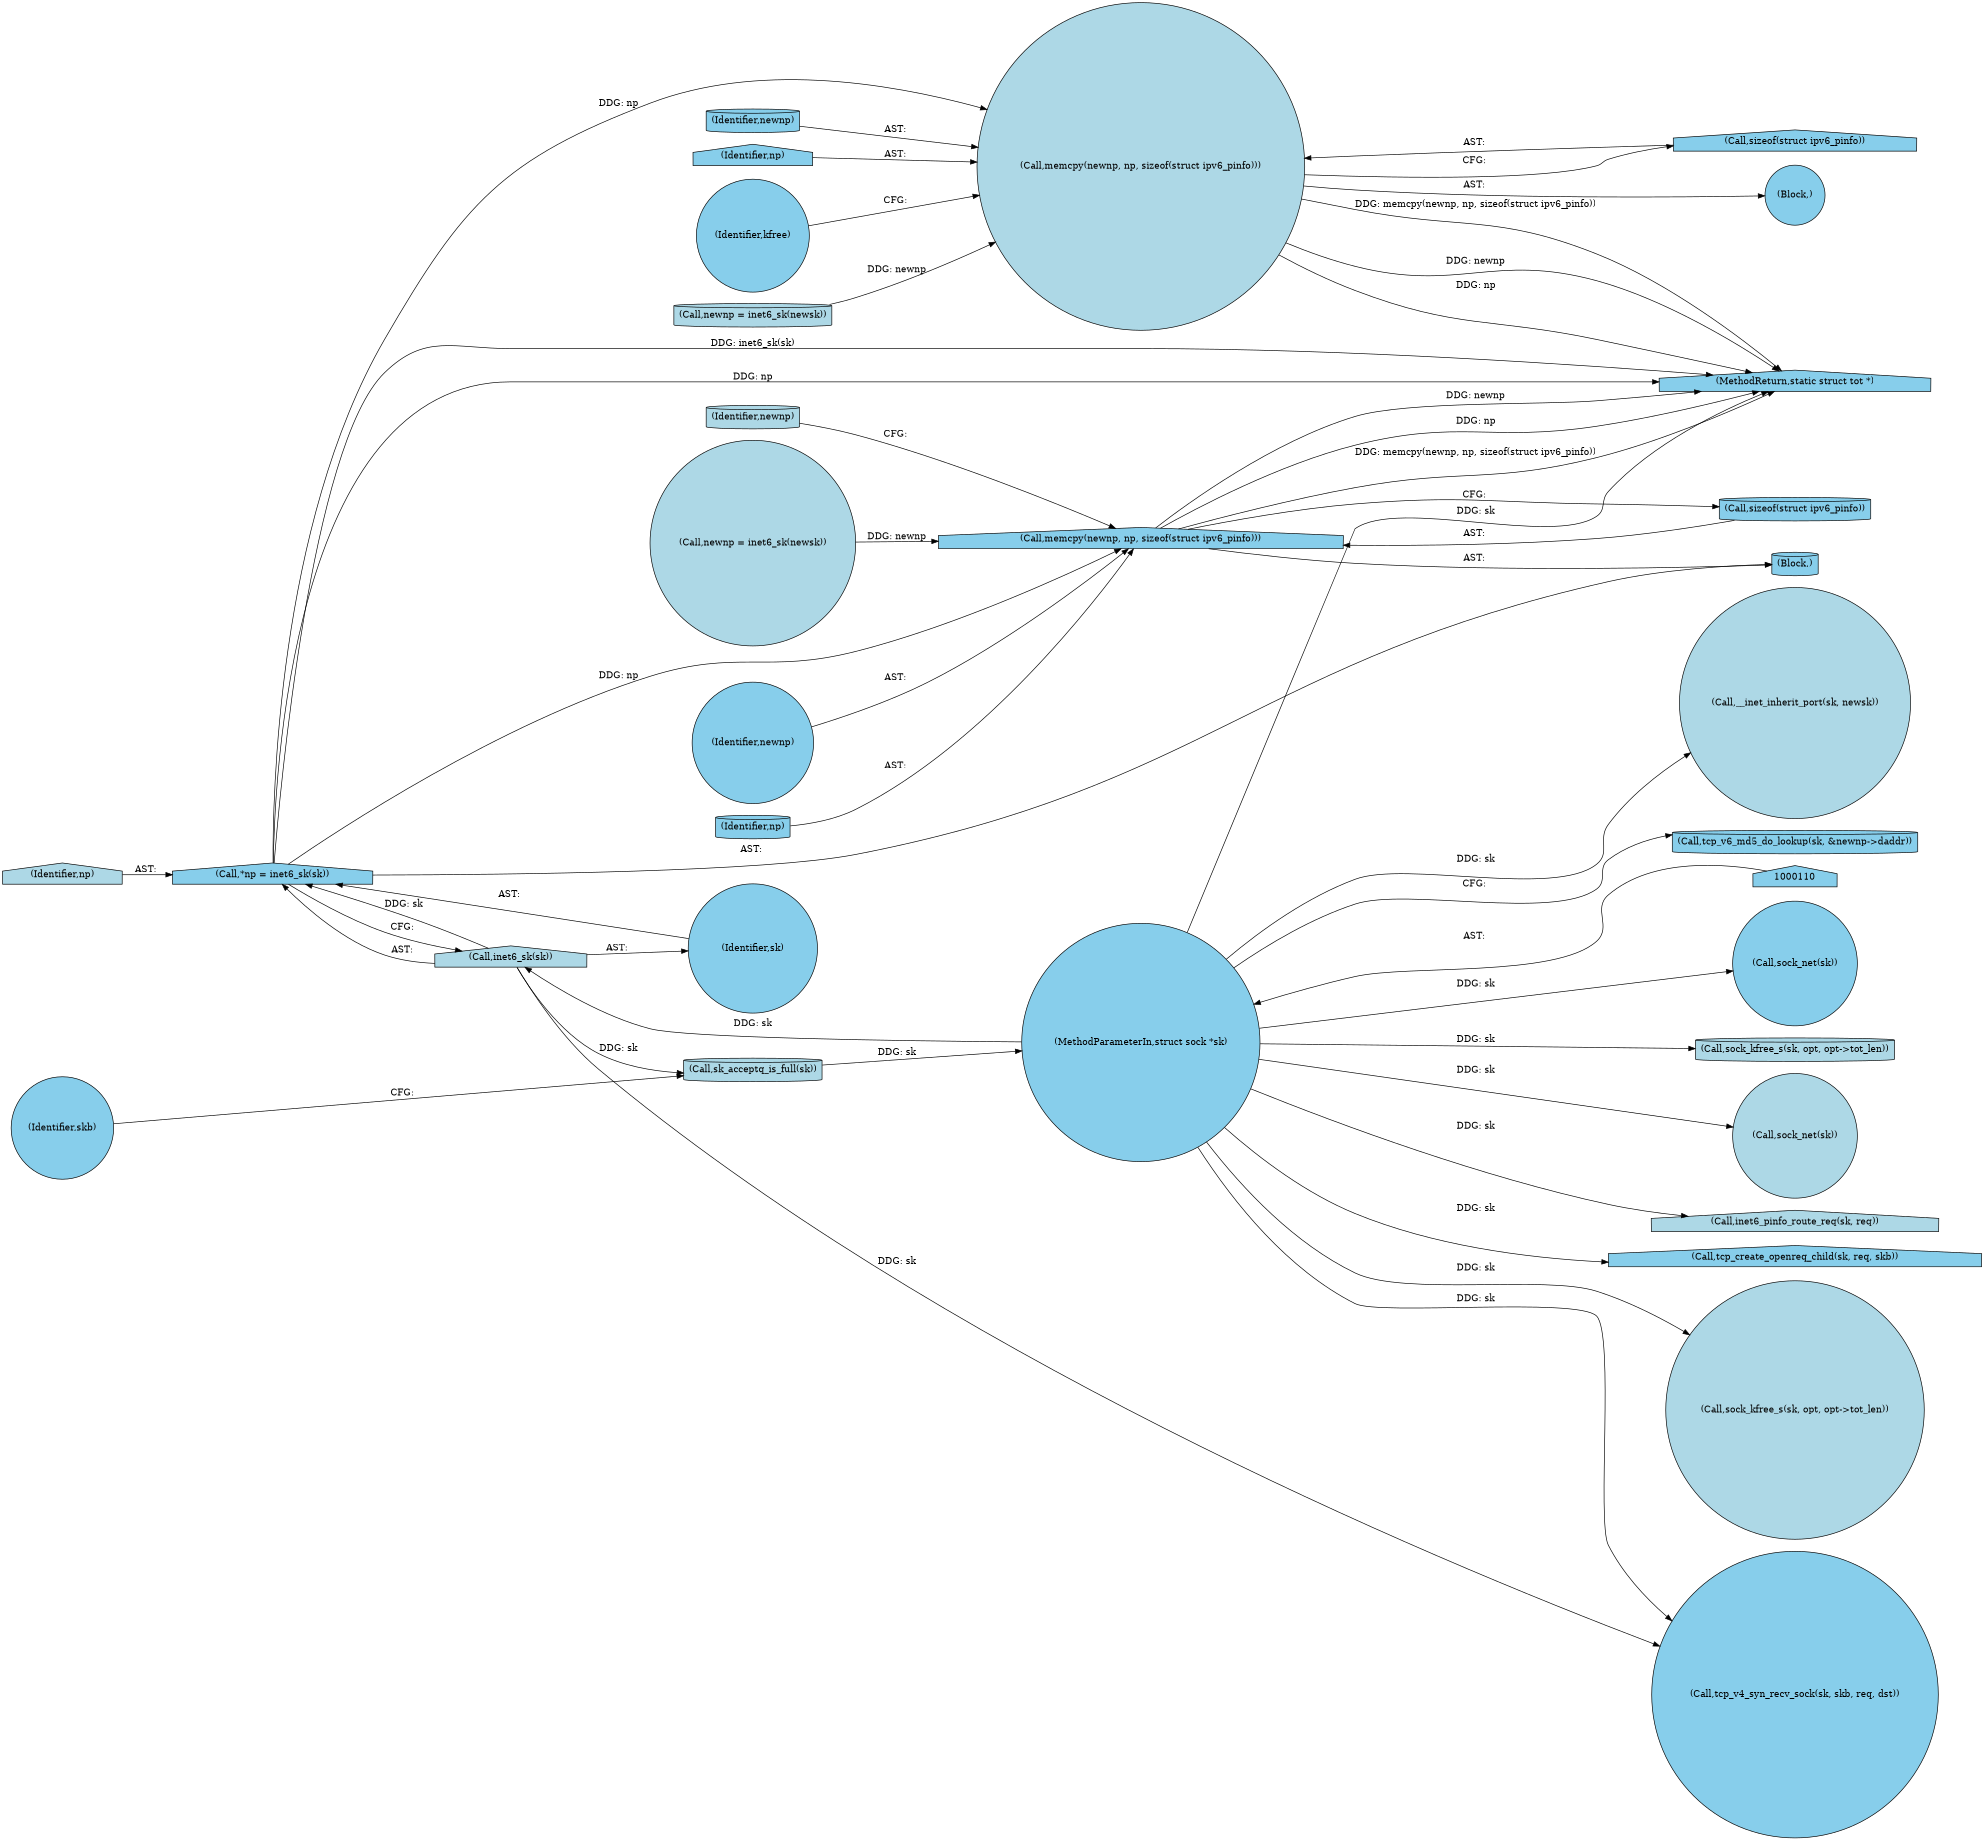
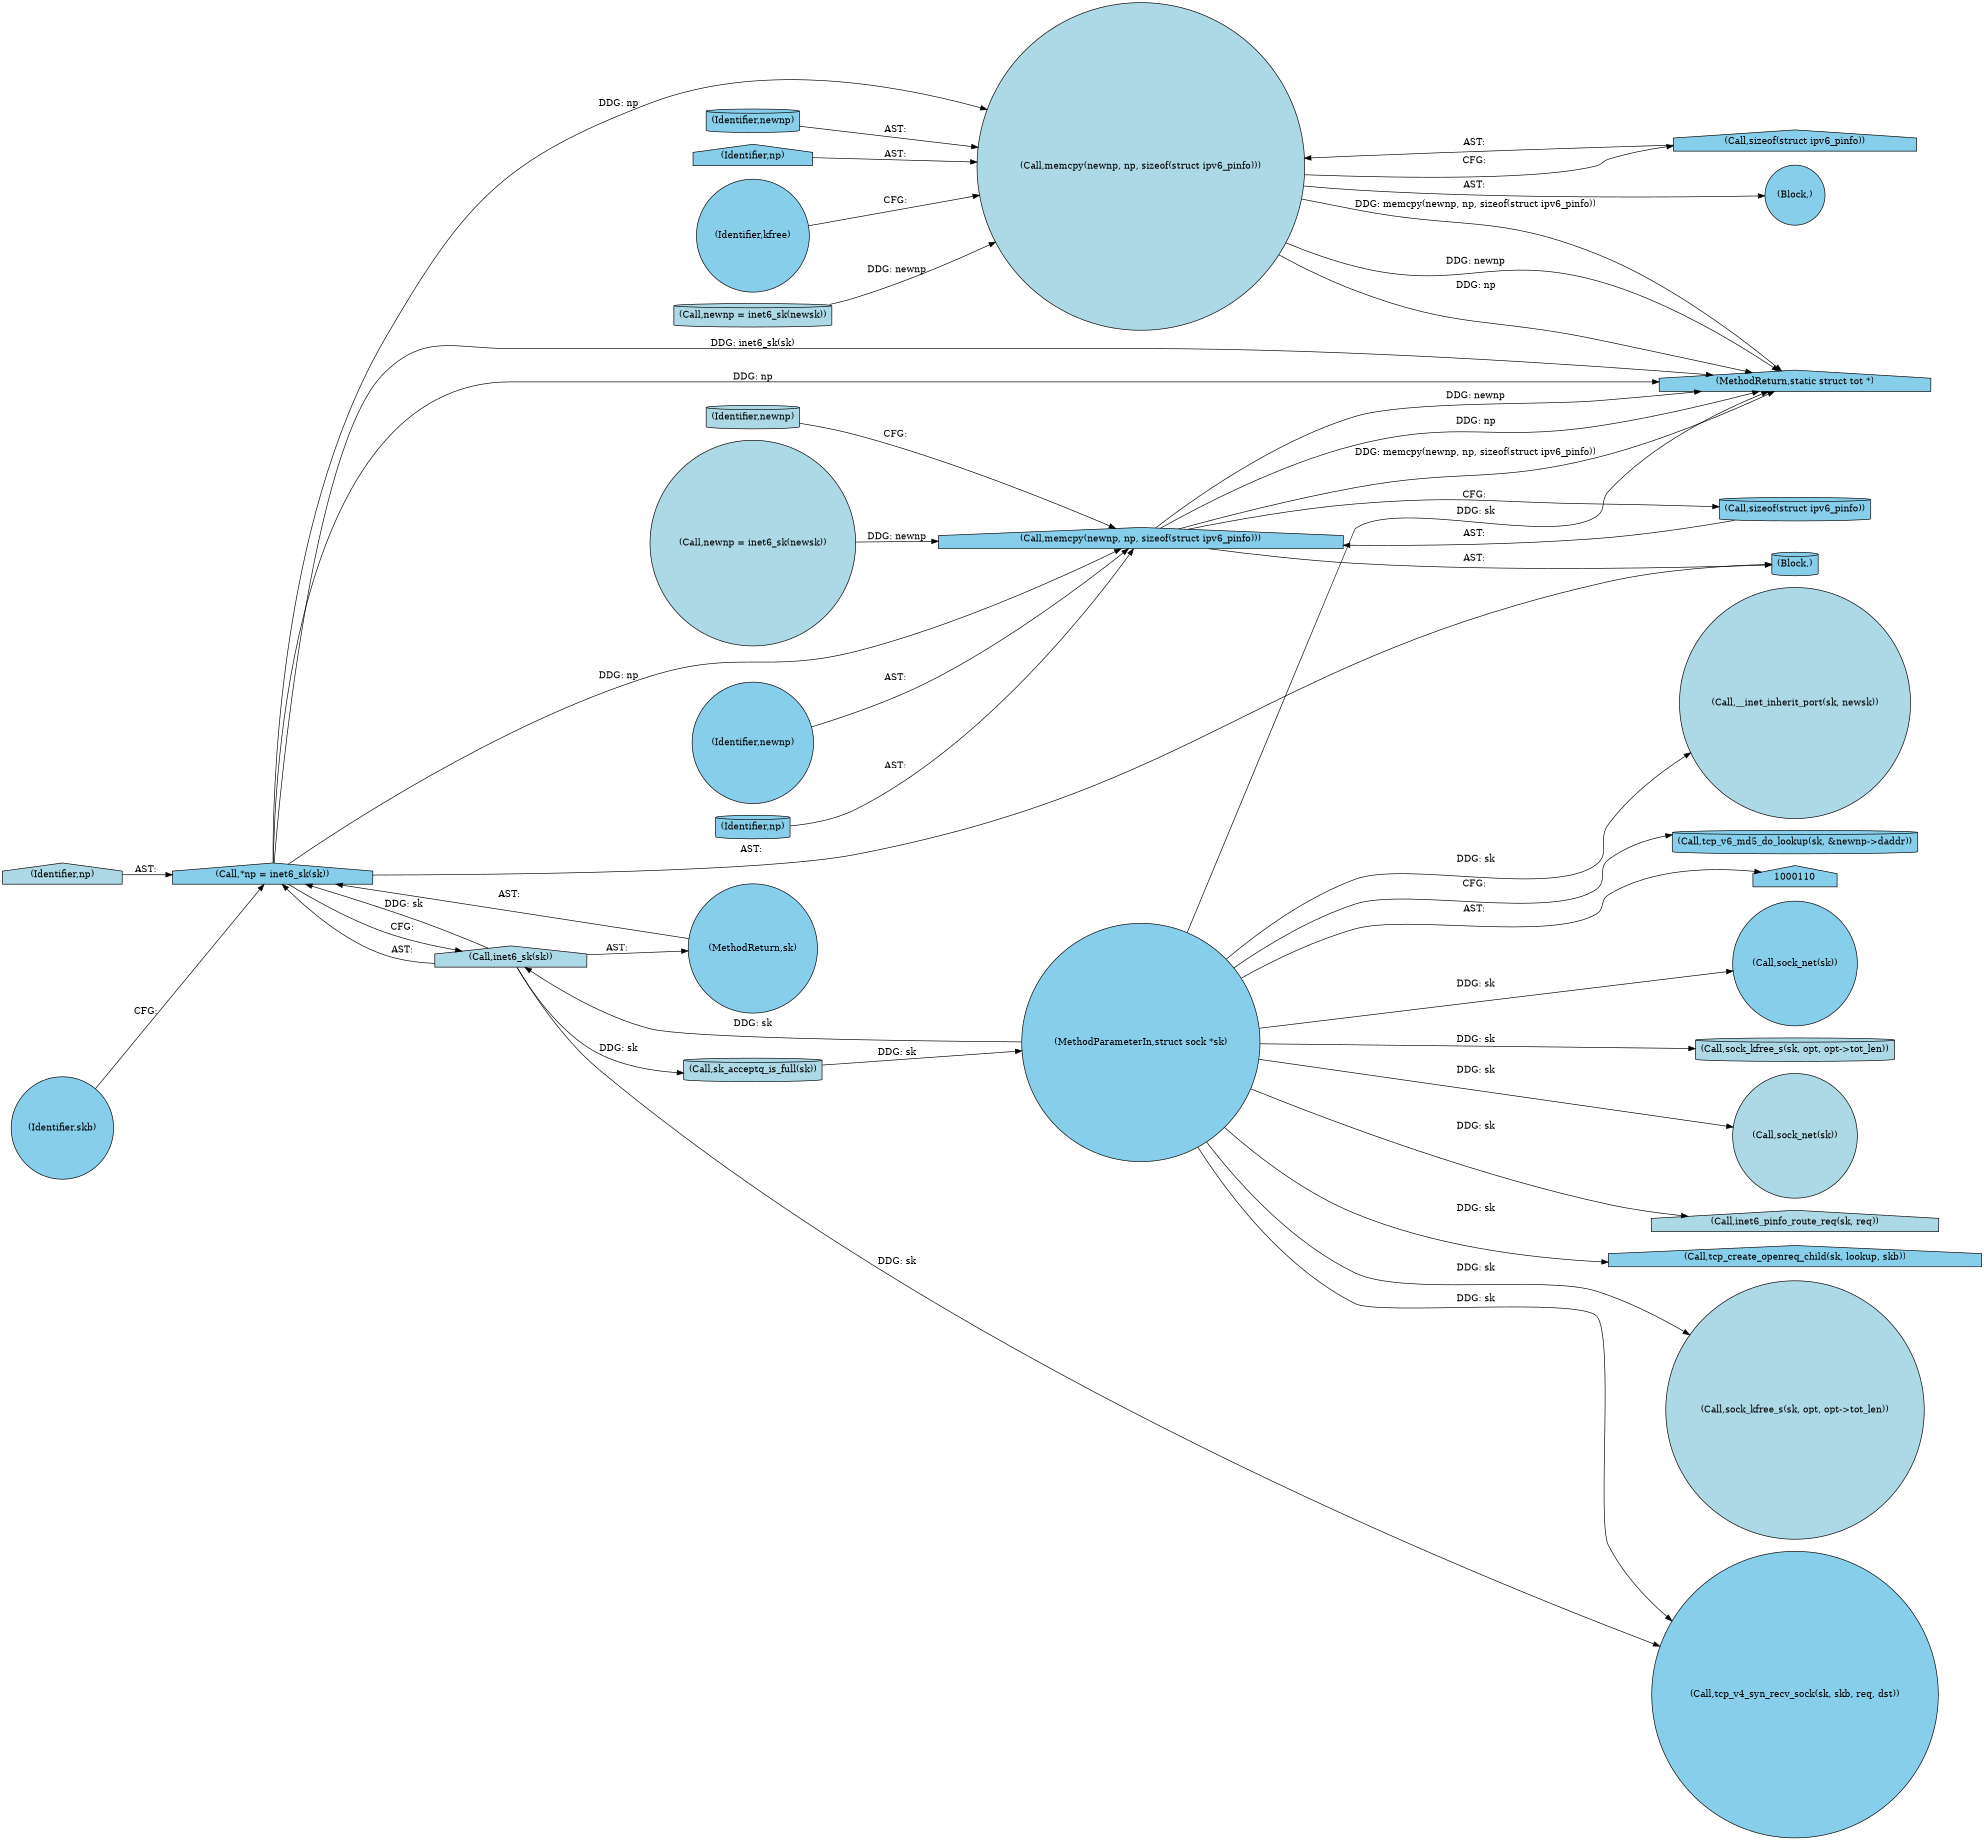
node "(Identifier,sk)": label "(Identifier,sk)" -> "(MethodReturn,sk)"
edge "1000110" -> "(MethodParameterIn,struct sock *sk)": reversed
edge "(Identifier,skb)" -> "(Call,sk_acceptq_is_full(sk))": now "(Identifier,skb)" -> "(Call,*np = inet6_sk(sk))"
node "(Call,tcp_create_openreq_child(sk, req, skb))": label "(Call,tcp_create_openreq_child(sk, req, skb))" -> "(Call,tcp_create_openreq_child(sk, lookup, skb))"
